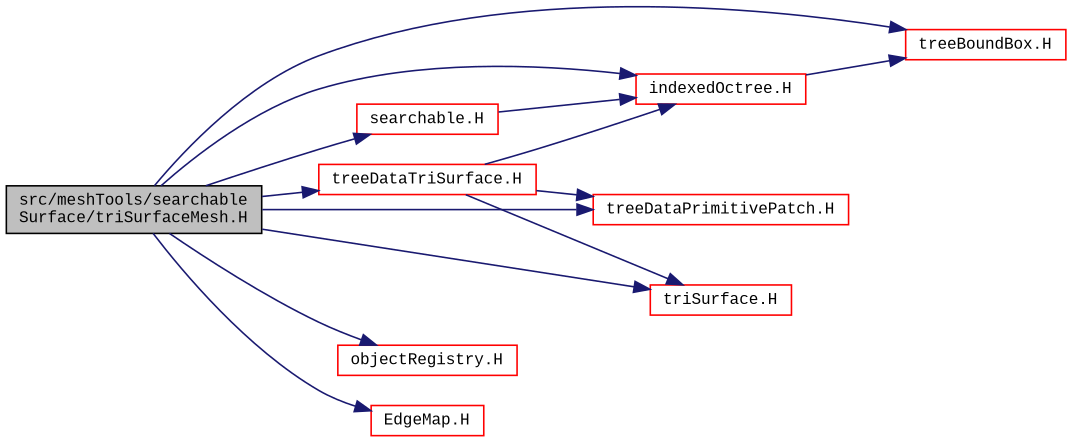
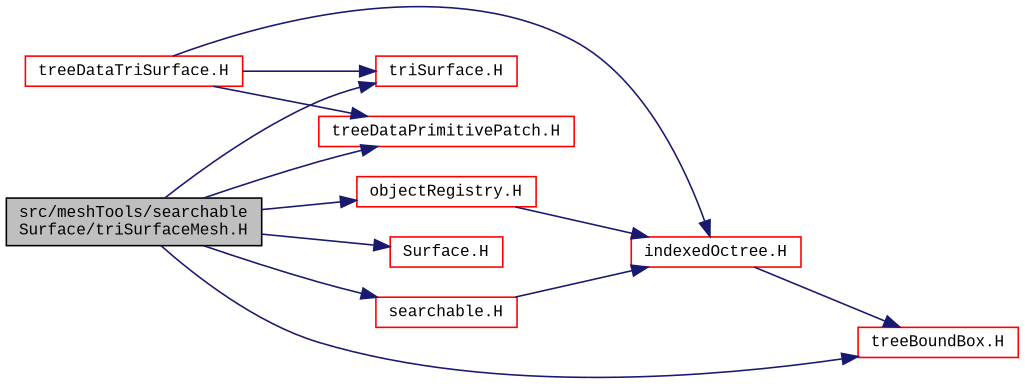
edge "src/meshTools/searchable Surface/triSurfaceMesh.H" -> "indexedOctree.H": now "objectRegistry.H" -> "indexedOctree.H"
edge "src/meshTools/searchable Surface/triSurfaceMesh.H" -> "treeDataTriSurface.H": removed
node "EdgeMap.H": label "EdgeMap.H" -> "Surface.H"
